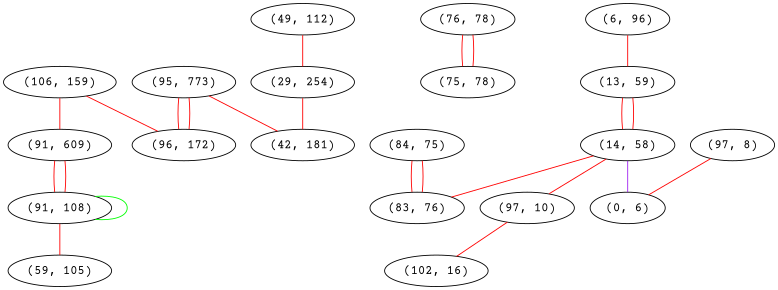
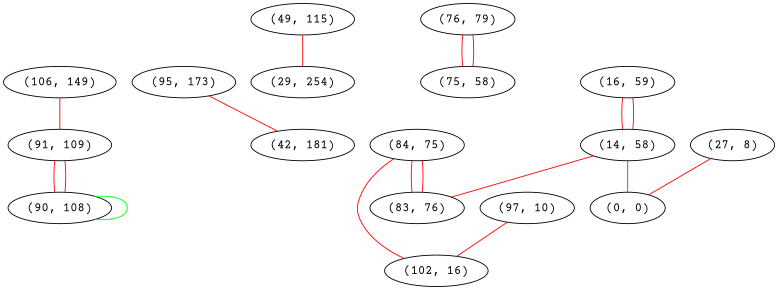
node "(49, 112)": label "(49, 112)" -> "(49, 115)"
node "(76, 78)": label "(76, 78)" -> "(76, 79)"
node "(6, 96)": removed
node "(106, 159)": label "(106, 159)" -> "(106, 149)"
node "(95, 773)": label "(95, 773)" -> "(95, 173)"
node "(75, 78)": label "(75, 78)" -> "(75, 58)"
node "(13, 59)": label "(13, 59)" -> "(16, 59)"
edge "(29, 254)" -- "(42, 181)": removed
node "(91, 609)": label "(91, 609)" -> "(91, 109)"
node "(96, 172)": removed
node "(97, 8)": label "(97, 8)" -> "(27, 8)"
edge "(14, 58)" -- "(97, 10)": removed
node "(91, 108)": label "(91, 108)" -> "(90, 108)"
node "(0, 6)": label "(0, 6)" -> "(0, 0)"
edge "(84, 75)" -- "(102, 16)": added
node "(59, 105)": removed
